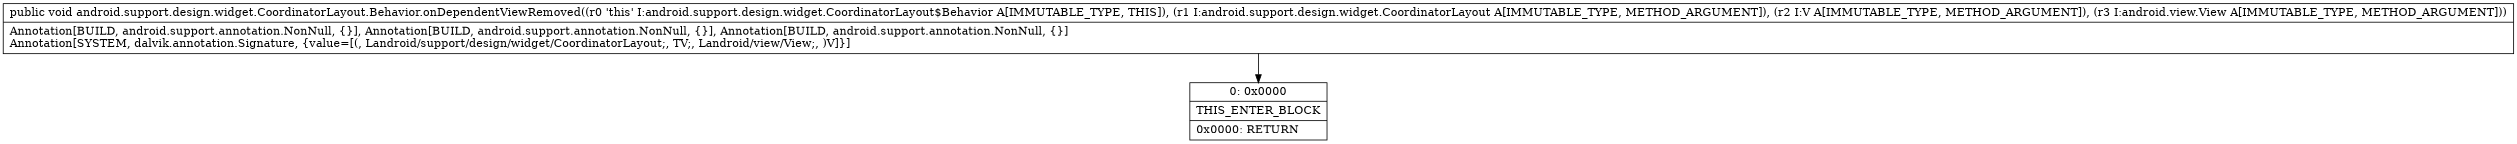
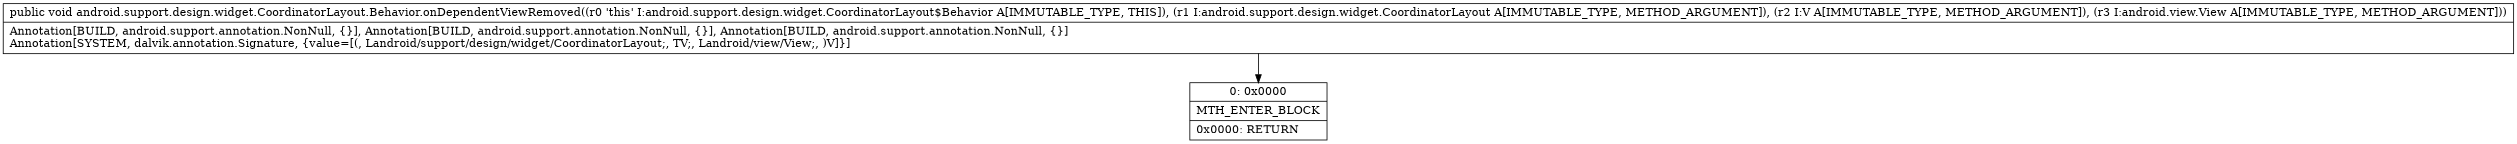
node "0: 0x0000": text "THIS_ENTER_BLOCK" -> "MTH_ENTER_BLOCK"
